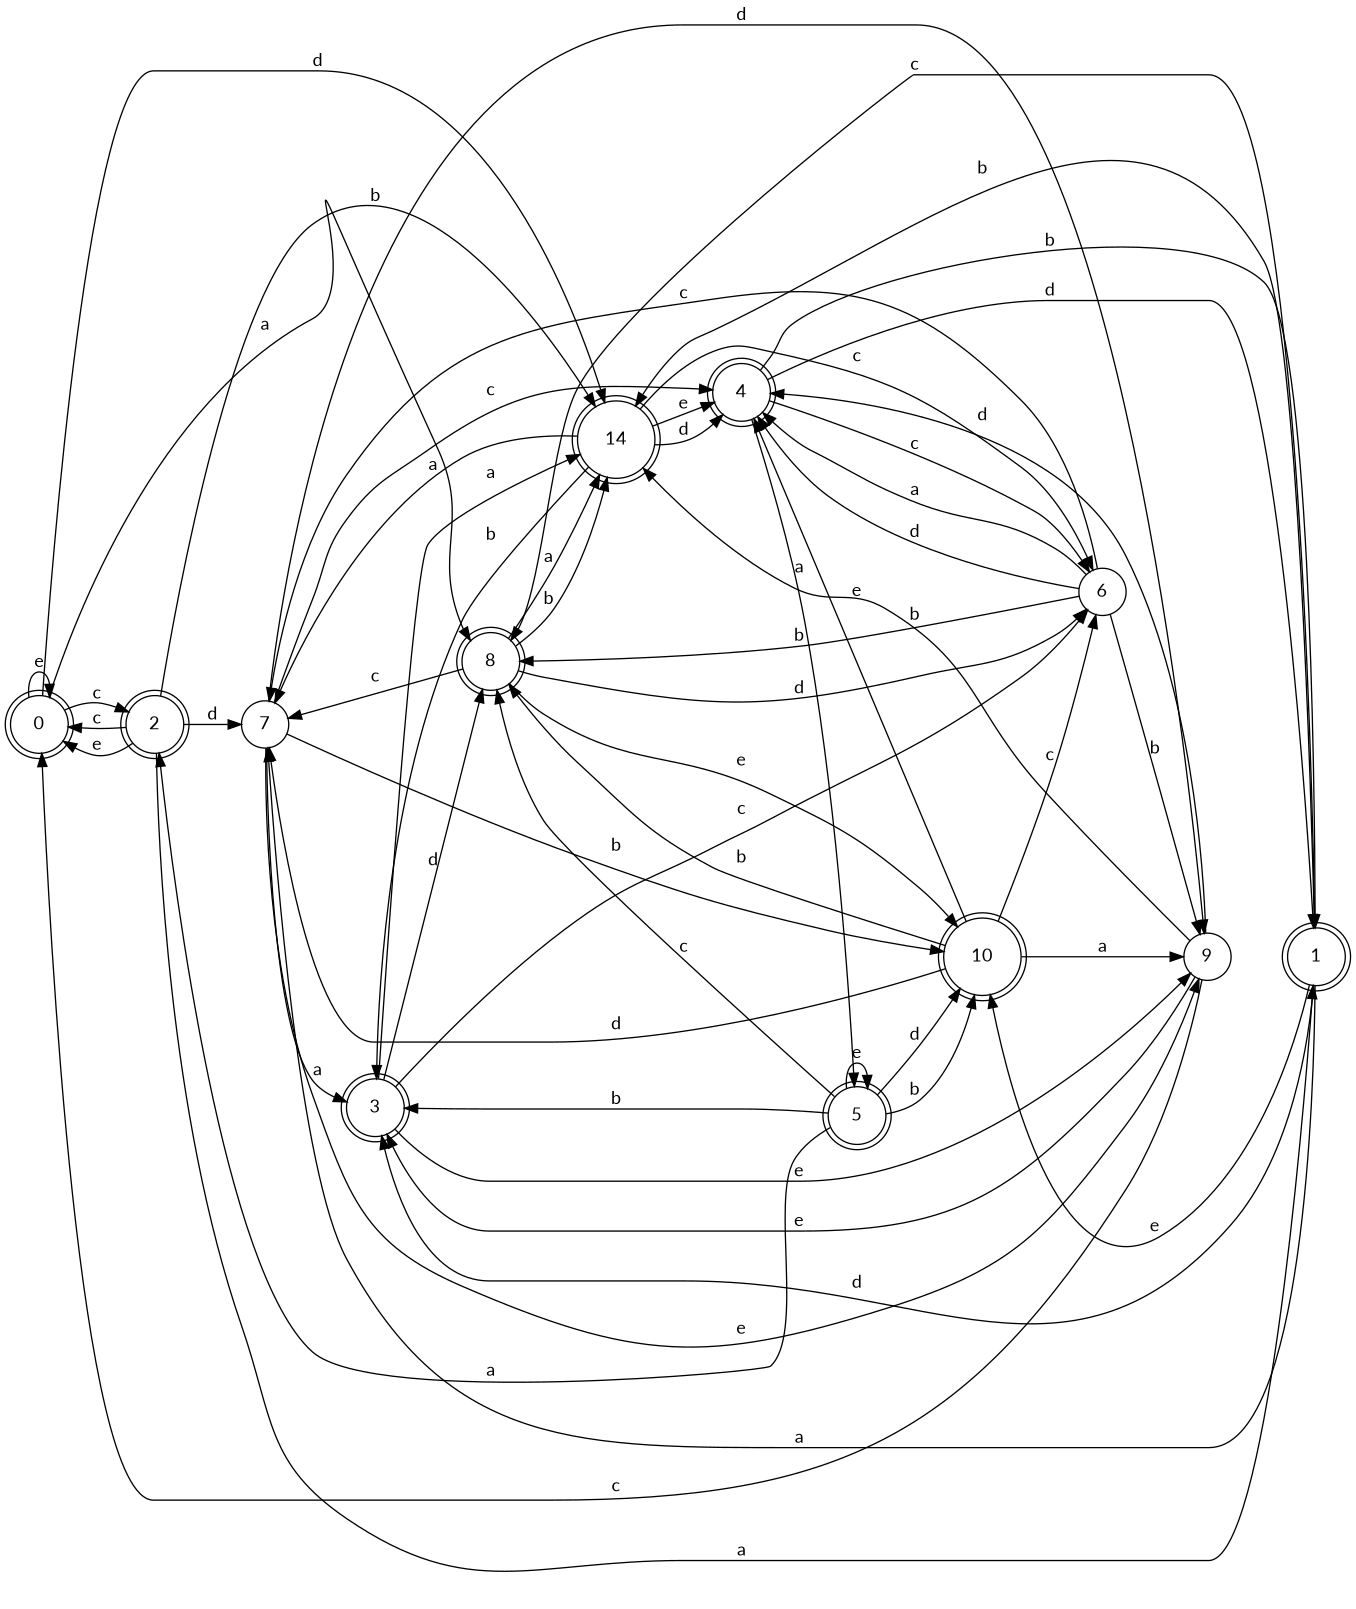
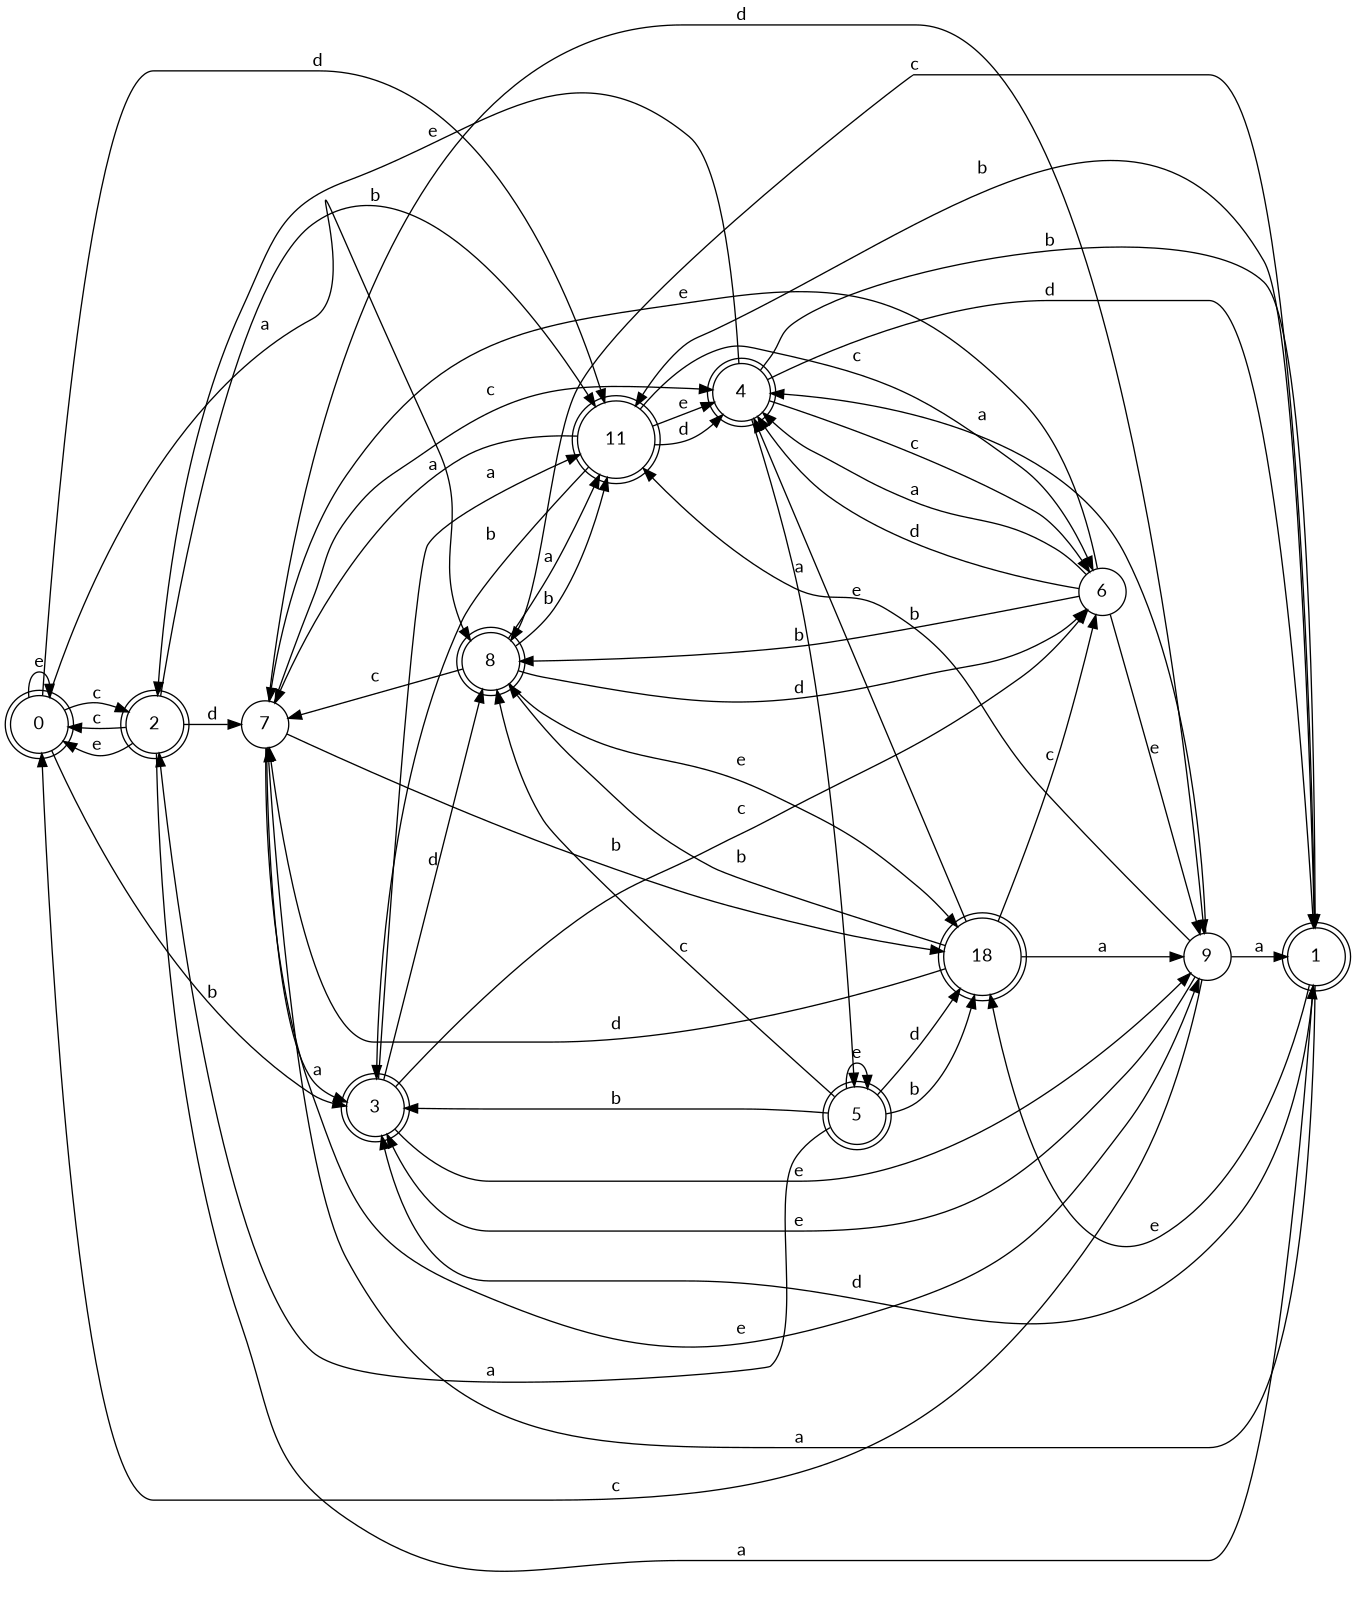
edge "4" -> "2": added, label "e"
edge "6" -> "7": label "c" -> "e"
edge "9" -> "4": label "d" -> "a"
node "14": label "14" -> "11"
edge "6" -> "9": label "b" -> "e"
edge "0" -> "3": added, label "b"
node "10": label "10" -> "18"
edge "9" -> "1": added, label "a"
